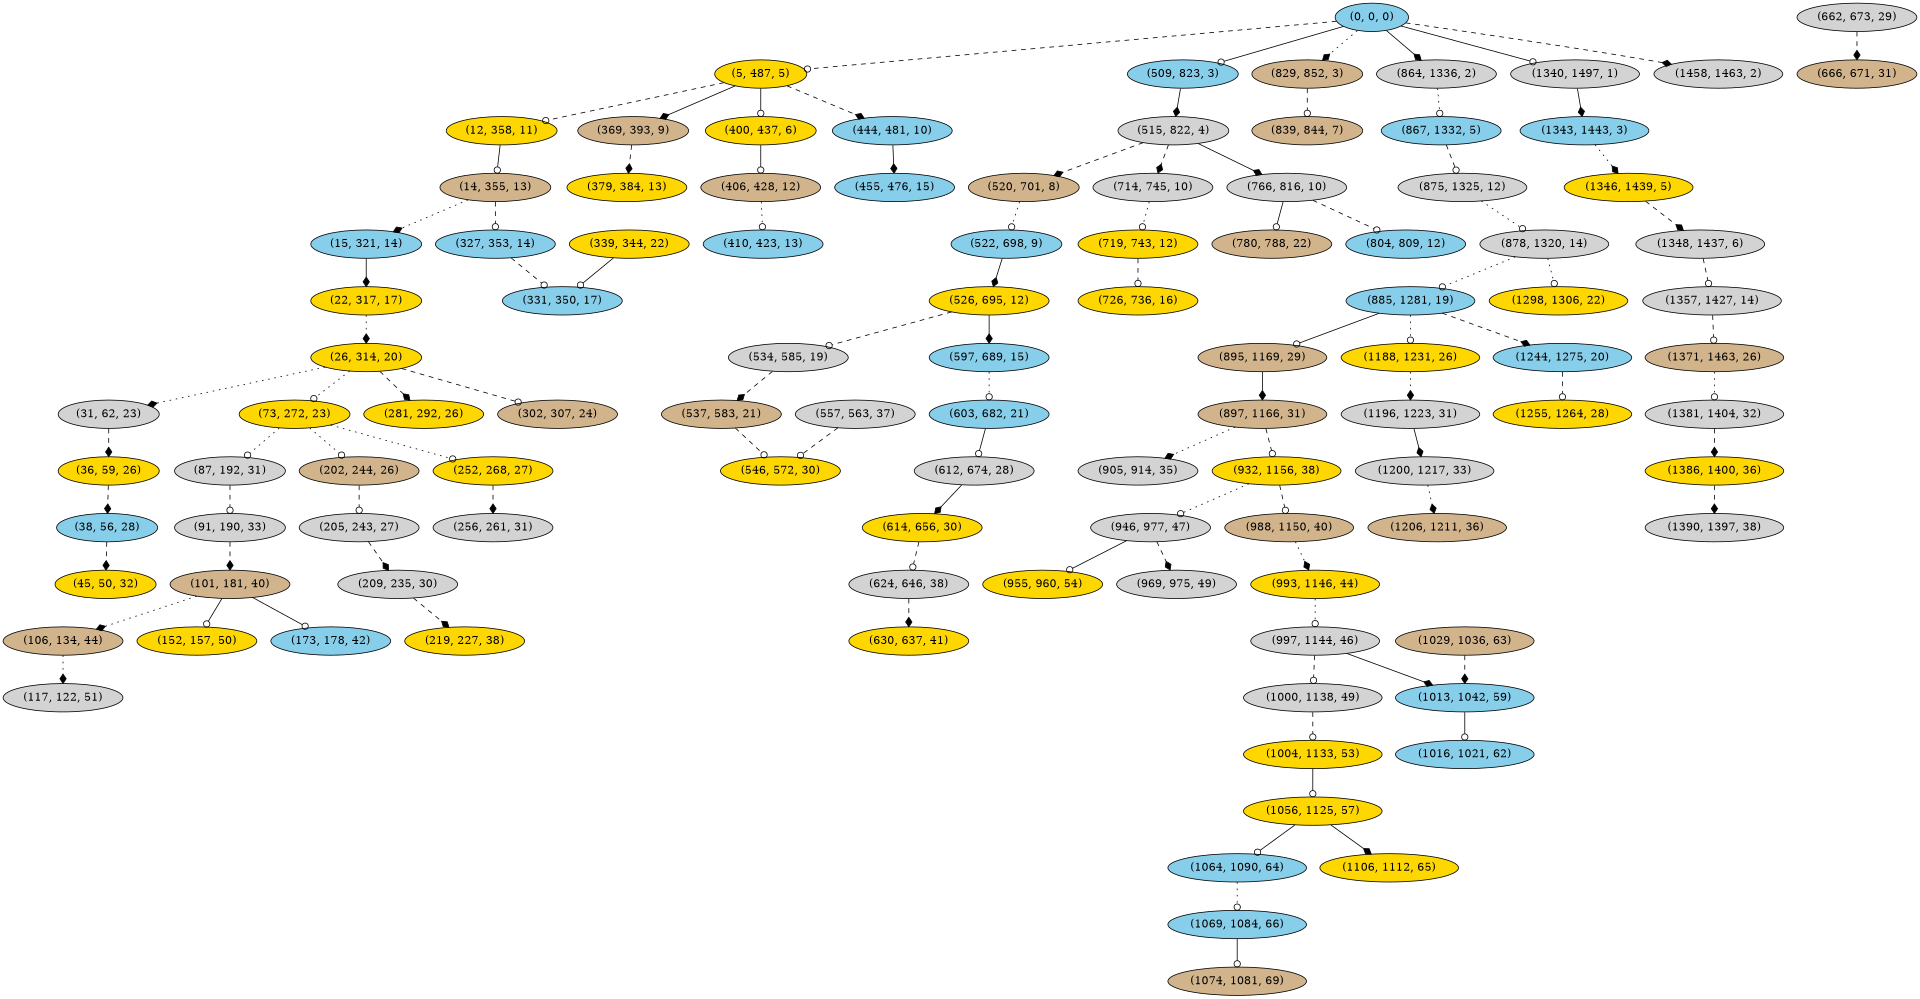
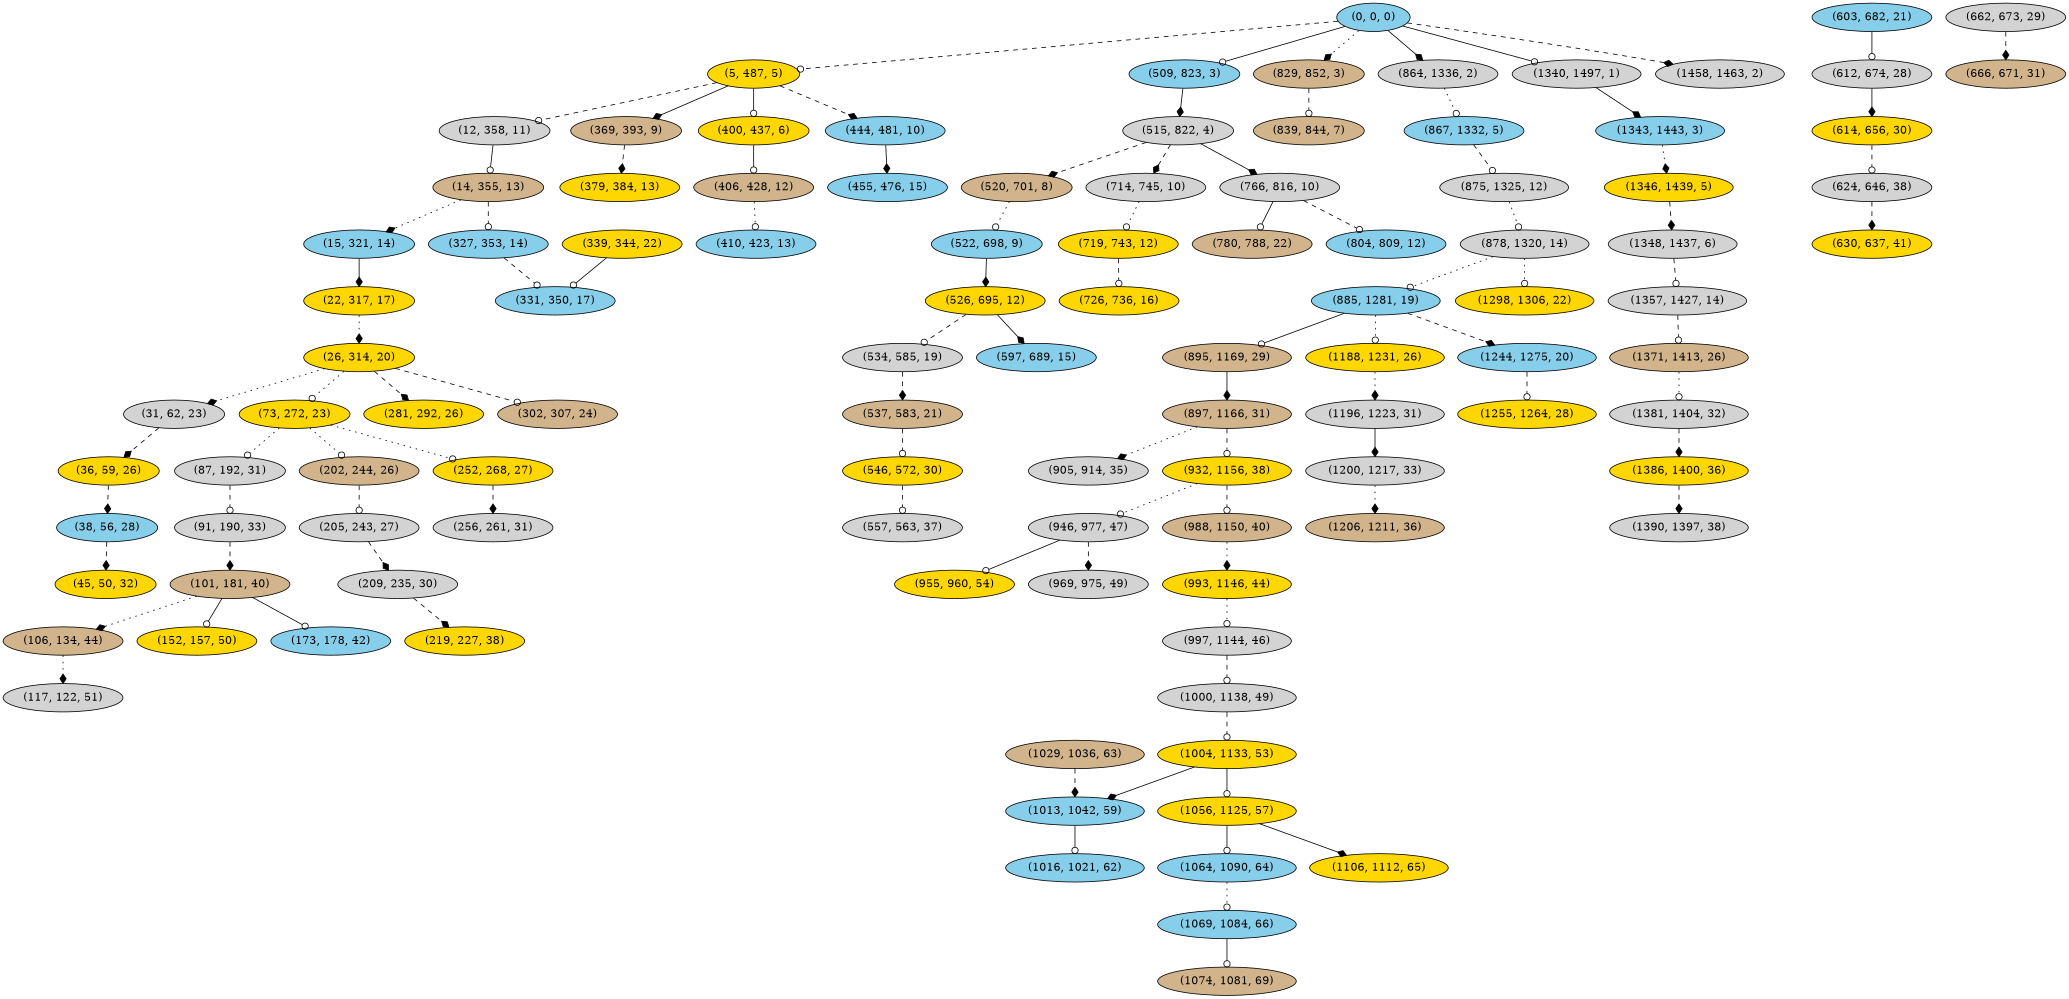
node "(12, 358, 11)": fillcolor gold -> lightgrey
node "(1371, 1463, 26)": label "(1371, 1463, 26)" -> "(1371, 1413, 26)"
edge "(597, 689, 15)" -> "(603, 682, 21)": removed
edge "(557, 563, 37)" -> "(546, 572, 30)": reversed
edge "(997, 1144, 46)" -> "(1013, 1042, 59)": now "(1004, 1133, 53)" -> "(1013, 1042, 59)"
